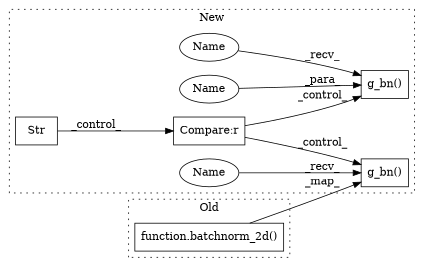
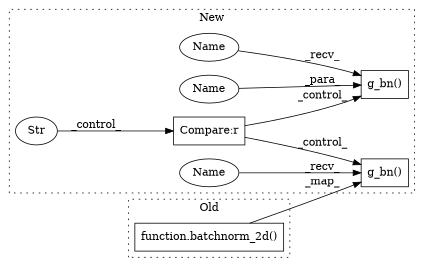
node "Str": shape box -> ellipse
